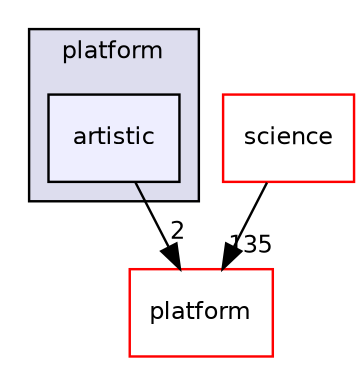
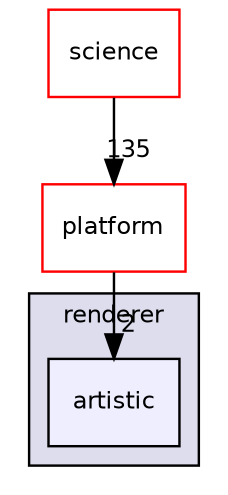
cluster "platform": label "platform" -> "renderer"
edge "artistic" -> "platform": reversed
